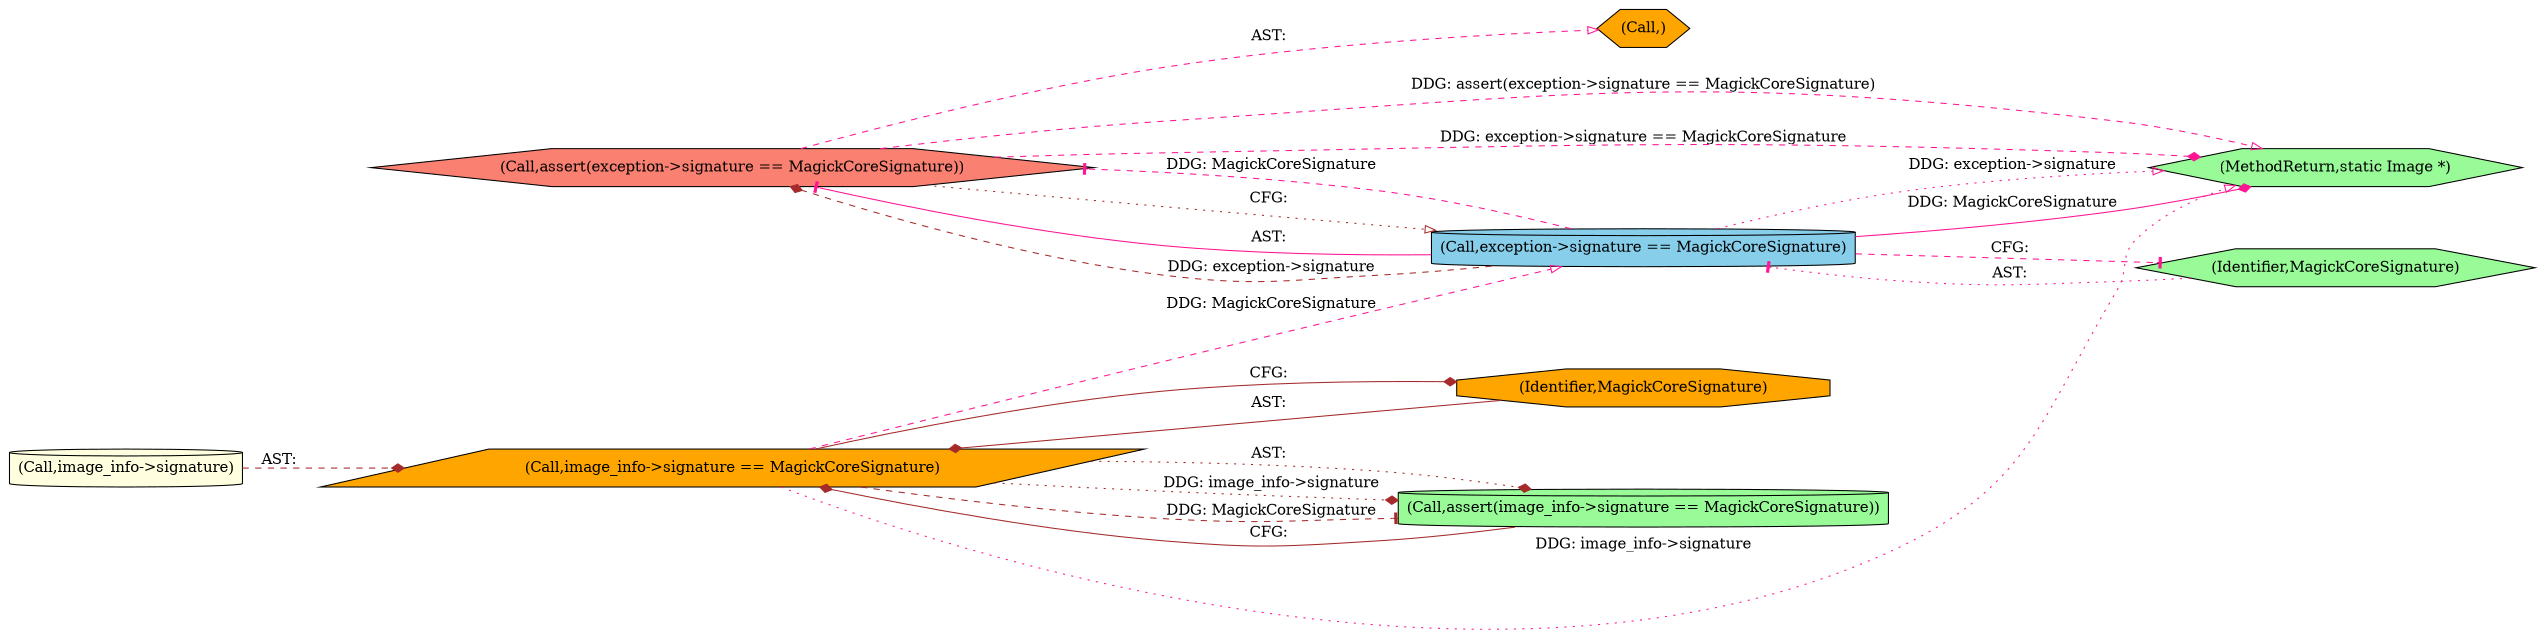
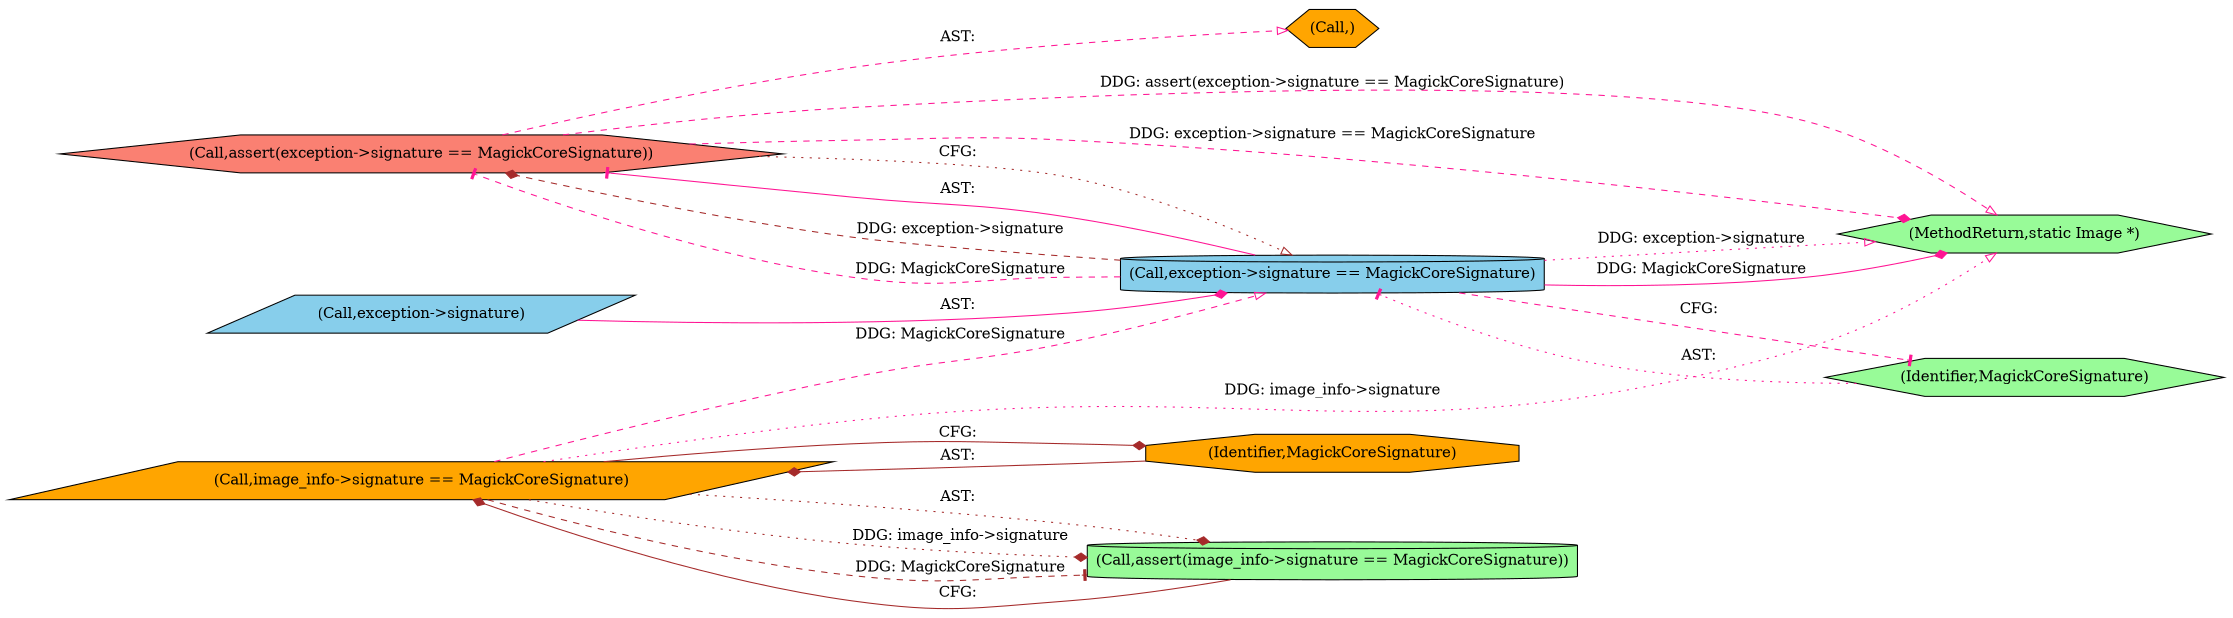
node "(Call,exception->signature)": added
node "(Call,image_info->signature)": removed
